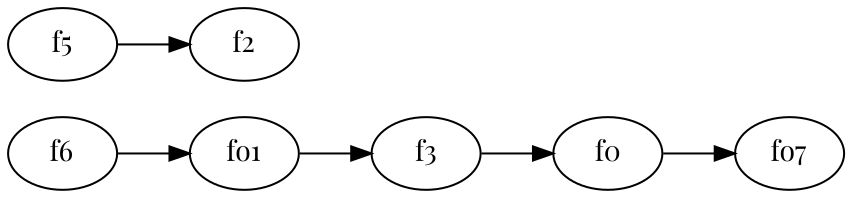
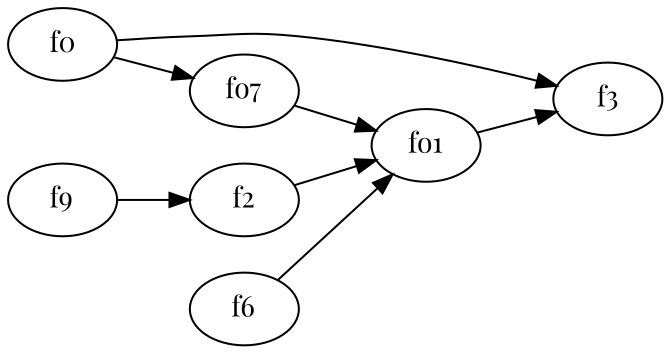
node "f5": label "f5" -> "f9"
edge "fo7" -> "fo1": added
edge "f3" -> "f0": reversed
edge "f2" -> "fo1": added
